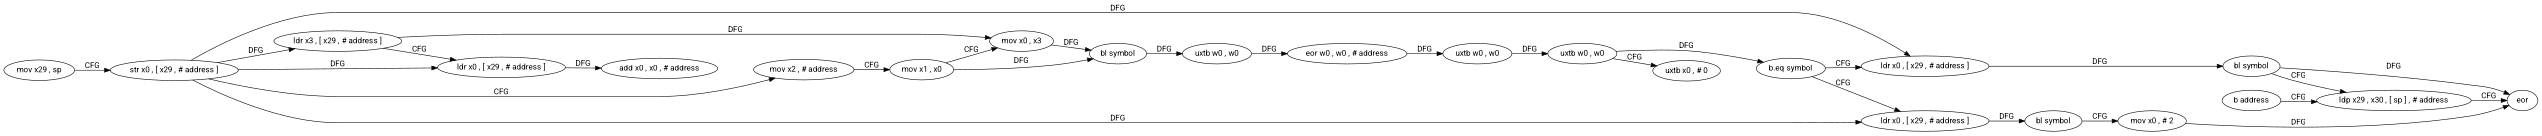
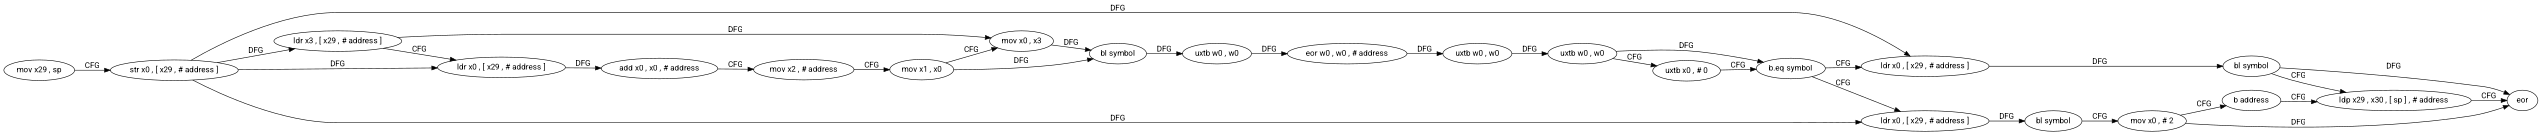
edge "uxtb x0 , # 0" -> "b.eq symbol": added, label "CFG"
edge "str x0 , [ x29 , # address ]" -> "mov x2 , # address": now "add x0 , x0 , # address" -> "mov x2 , # address"
edge "mov x0 , # 2" -> "b address": added, label "CFG"
